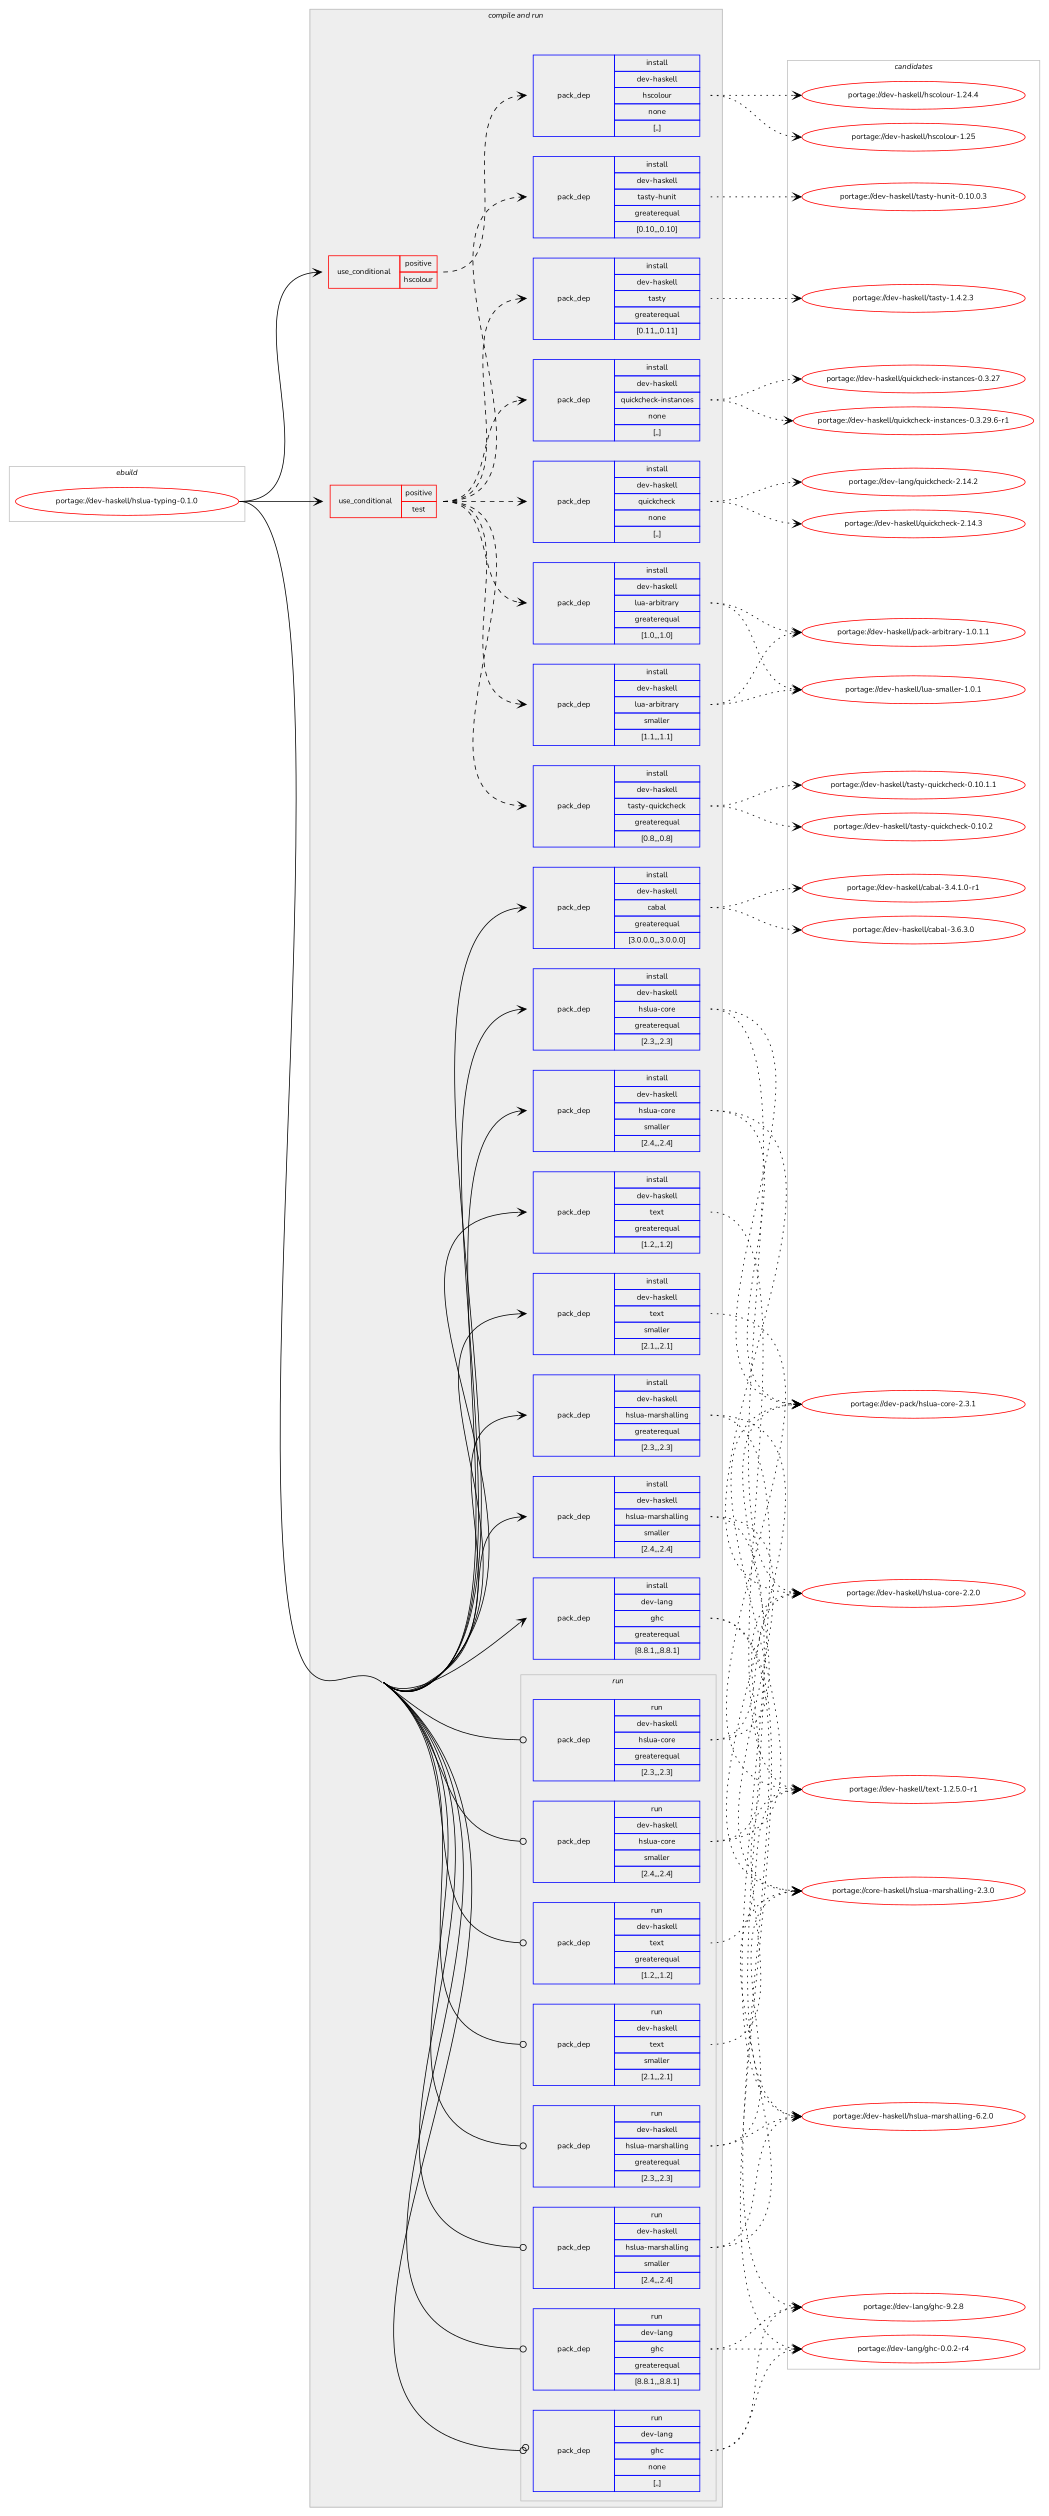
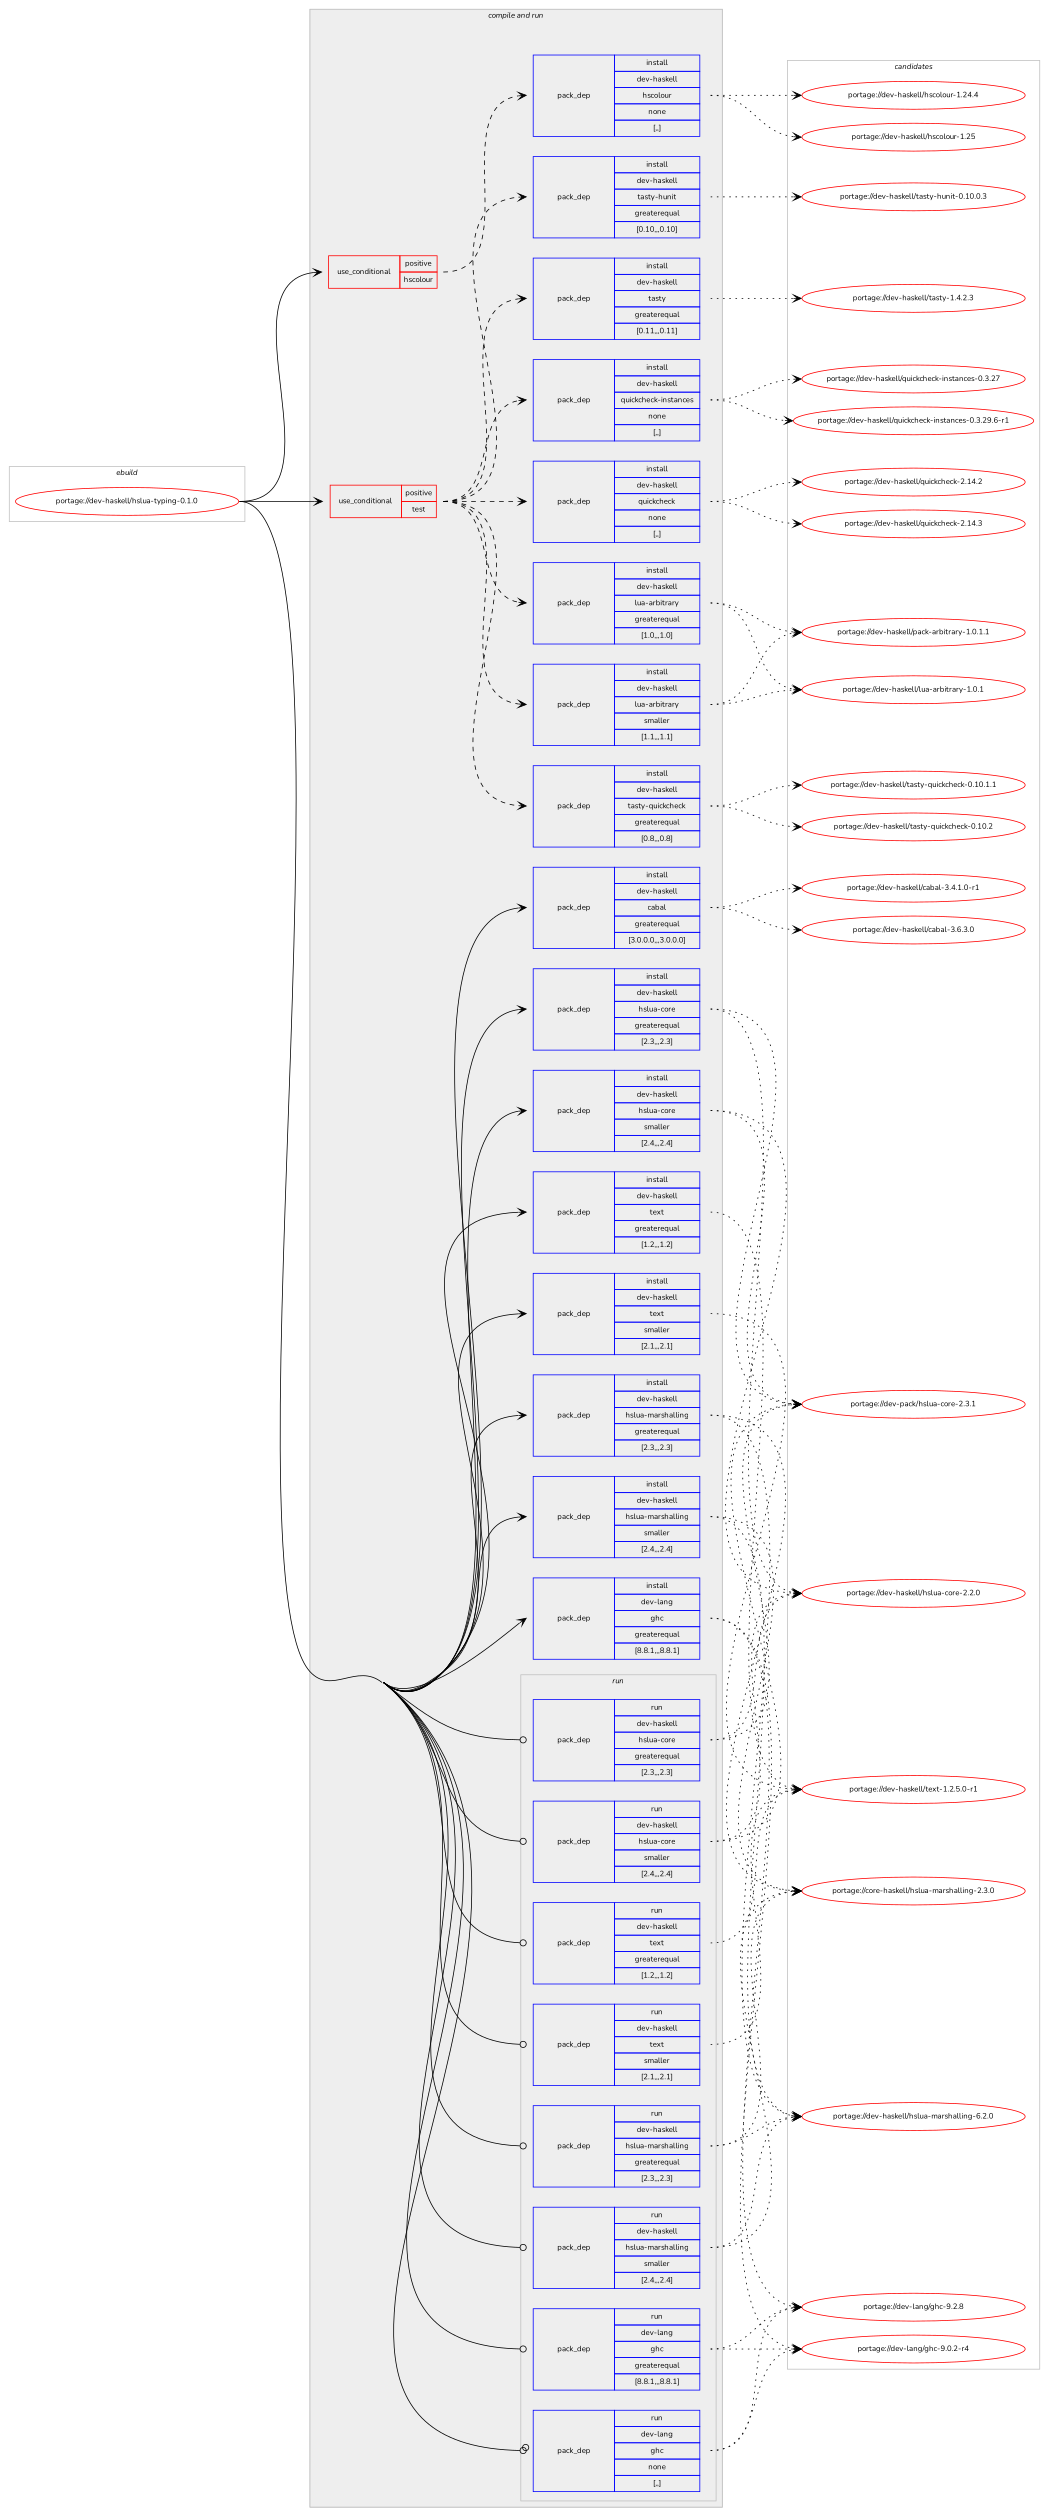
node "portage://dev-lang/quickcheck-2.14.2": label "portage://dev-lang/quickcheck-2.14.2" -> "portage://dev-haskell/quickcheck-2.14.2"
node "portage://dev-haskell/lua-smaller-1.0.1": label "portage://dev-haskell/lua-smaller-1.0.1" -> "portage://dev-haskell/lua-arbitrary-1.0.1"
node "portage://dev-lang/ghc-0.0.2-r4": label "portage://dev-lang/ghc-0.0.2-r4" -> "portage://dev-lang/ghc-9.0.2-r4"
